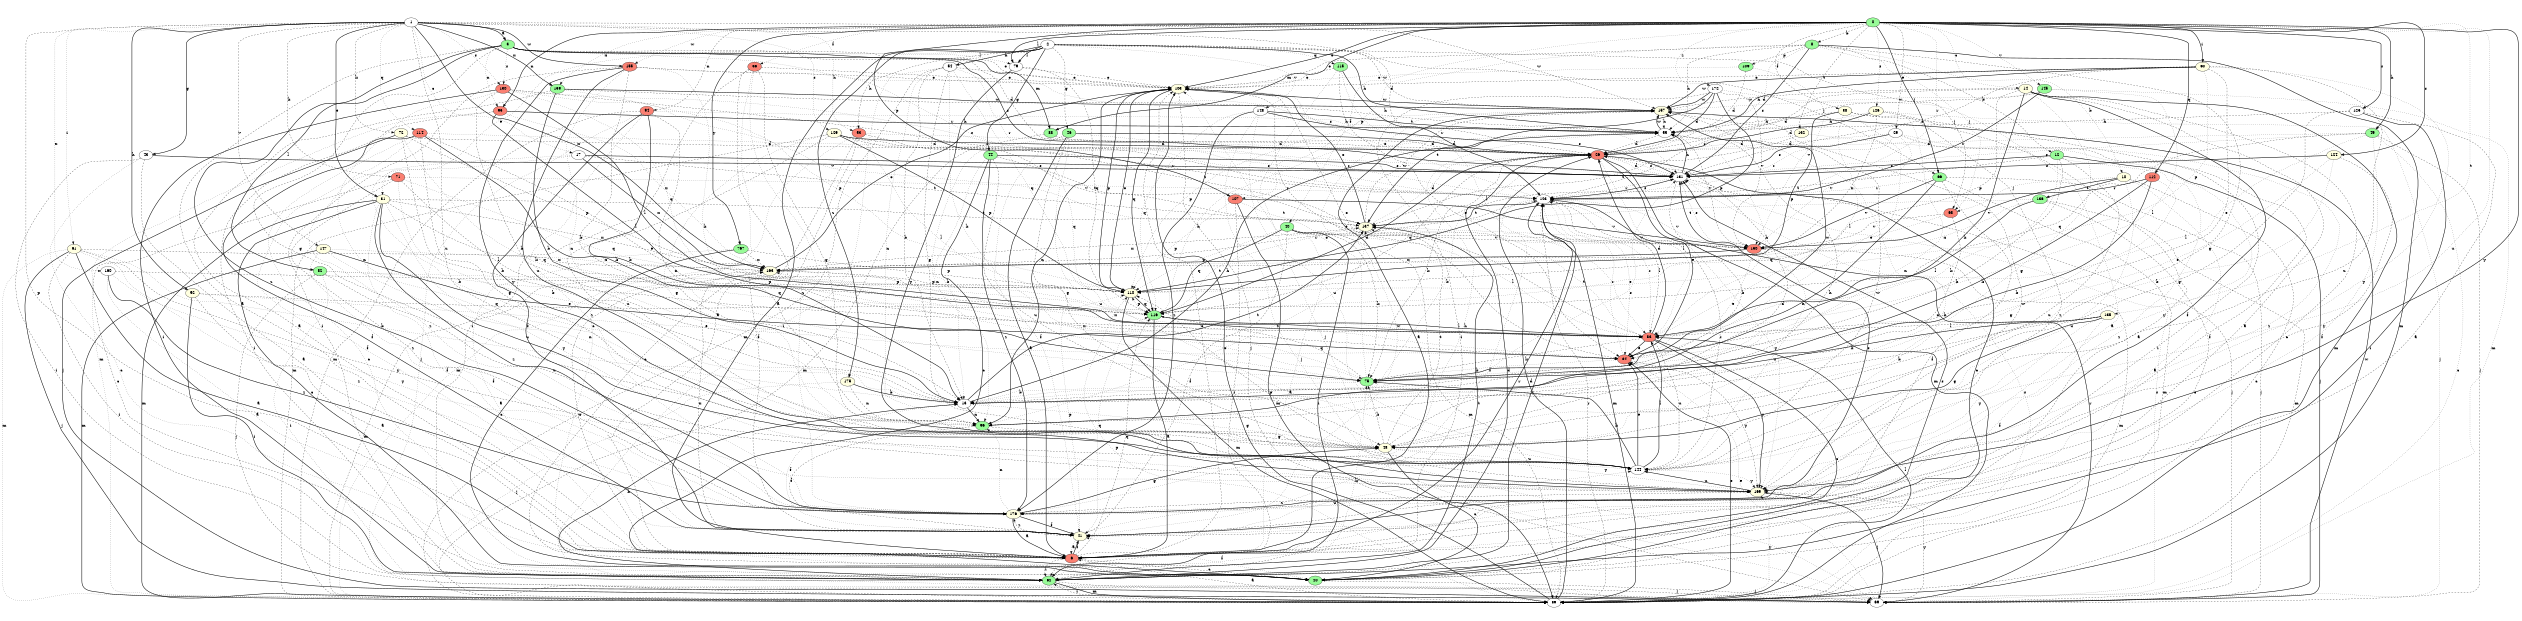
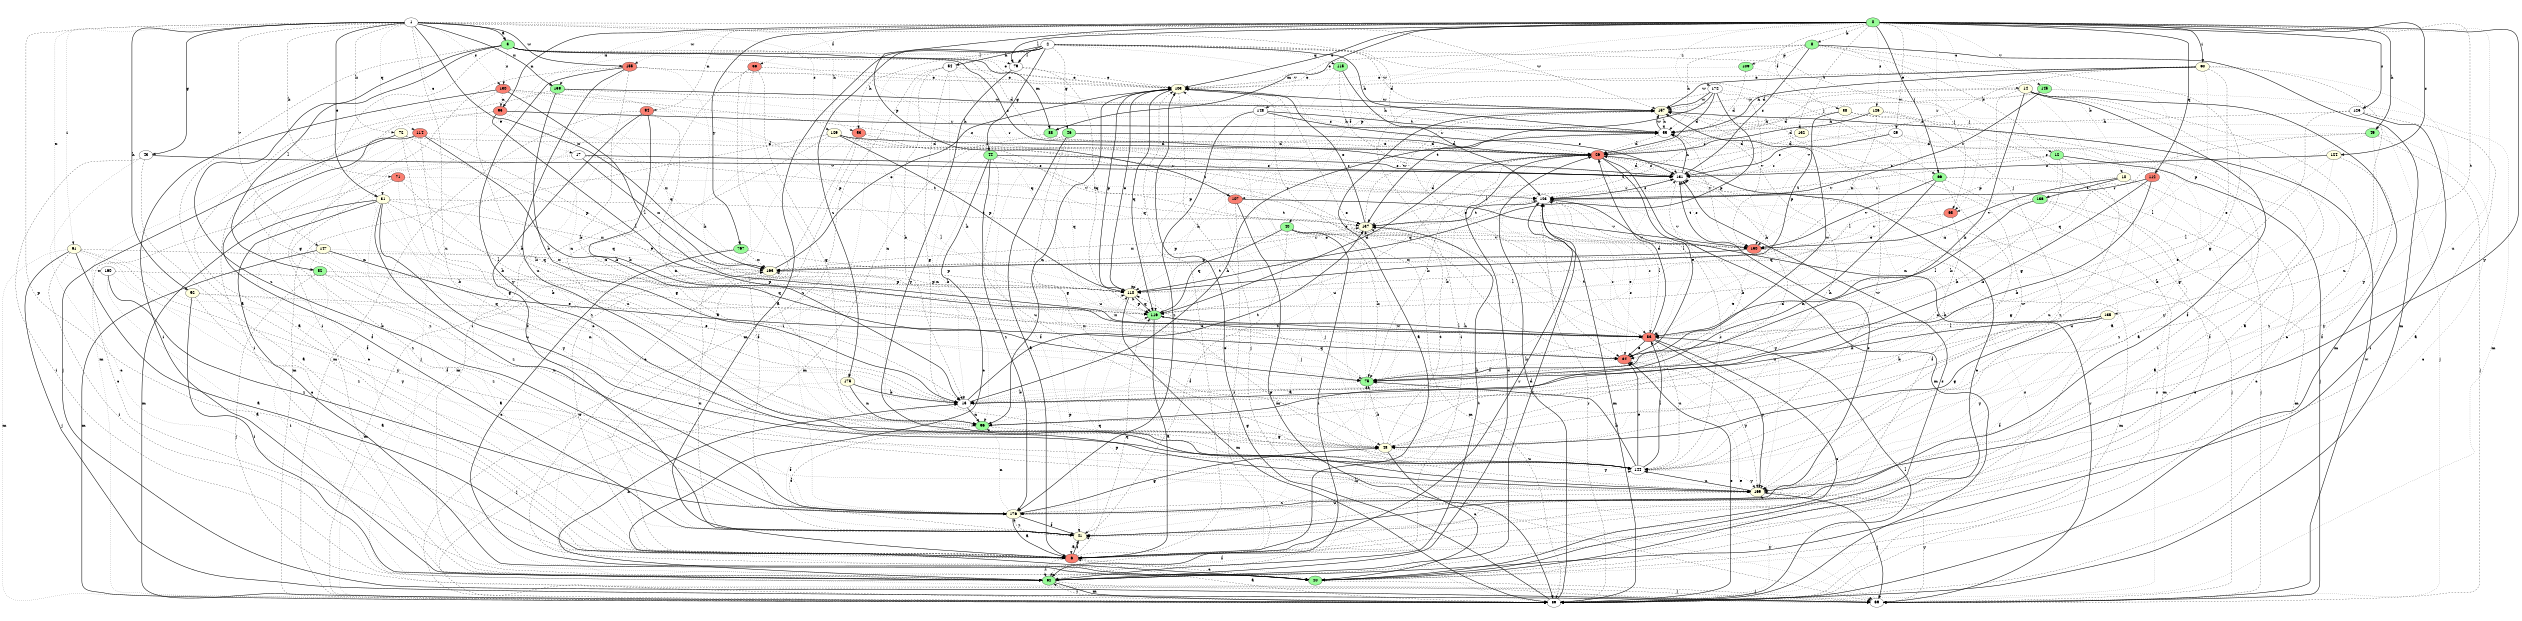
edge "0" -> "135": style dotted -> dashed
edge "3" -> "95": now "130" -> "95"
edge "12" -> "131": style bold -> dashed
edge "147" -> "176": label "f" -> "z"
edge "175" -> "96": style dashed -> bold
edge "49" -> "89": now "49" -> "20"
